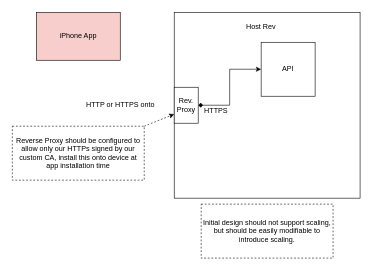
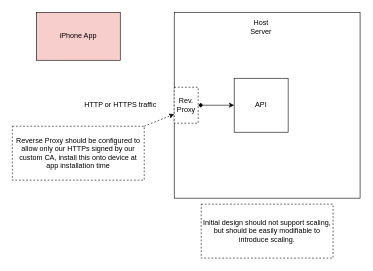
node "Host Rev": label "Host Rev" -> "Host Server"
node "API": moved (288, 69) -> (261, 105)
node "HTTP or HTTPS onto": label "HTTP or HTTPS onto" -> "HTTP or HTTPS traffic"
node "Rev. Proxy": style solid -> dashed
node "HTTPS": removed
